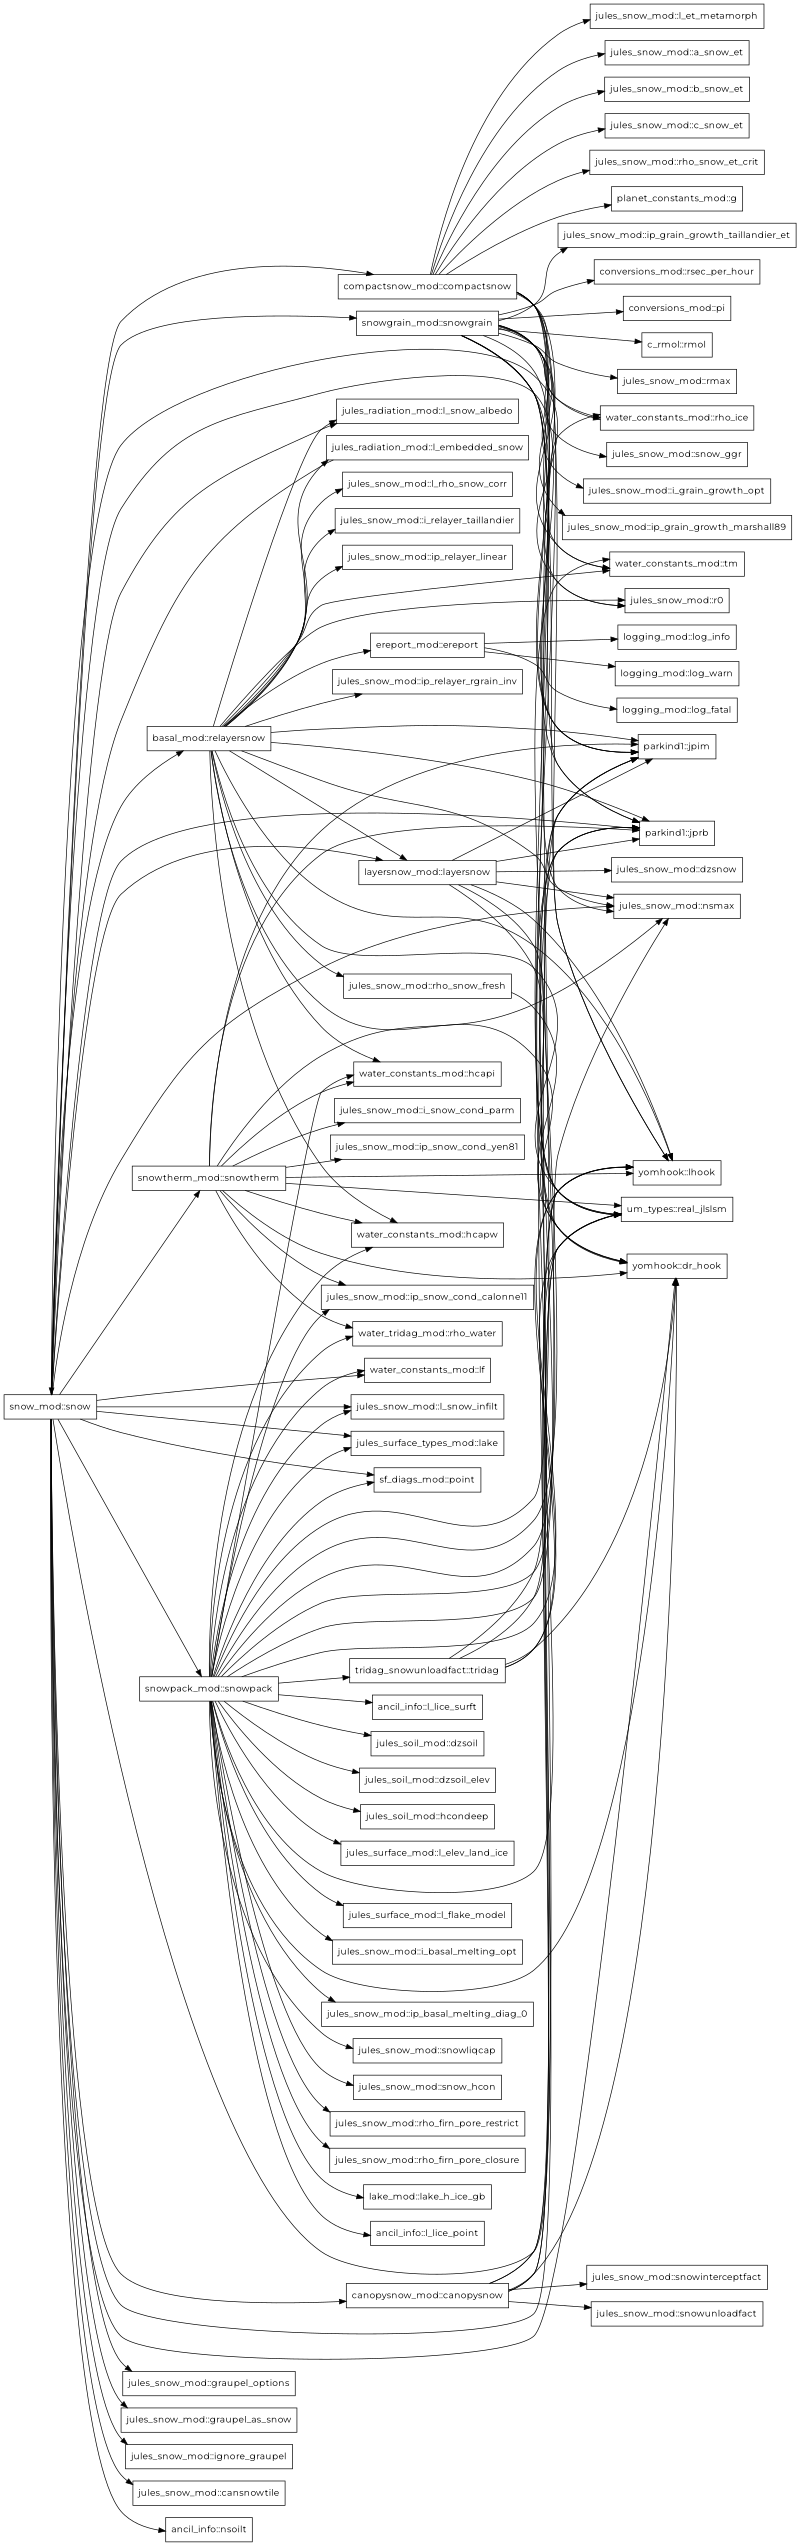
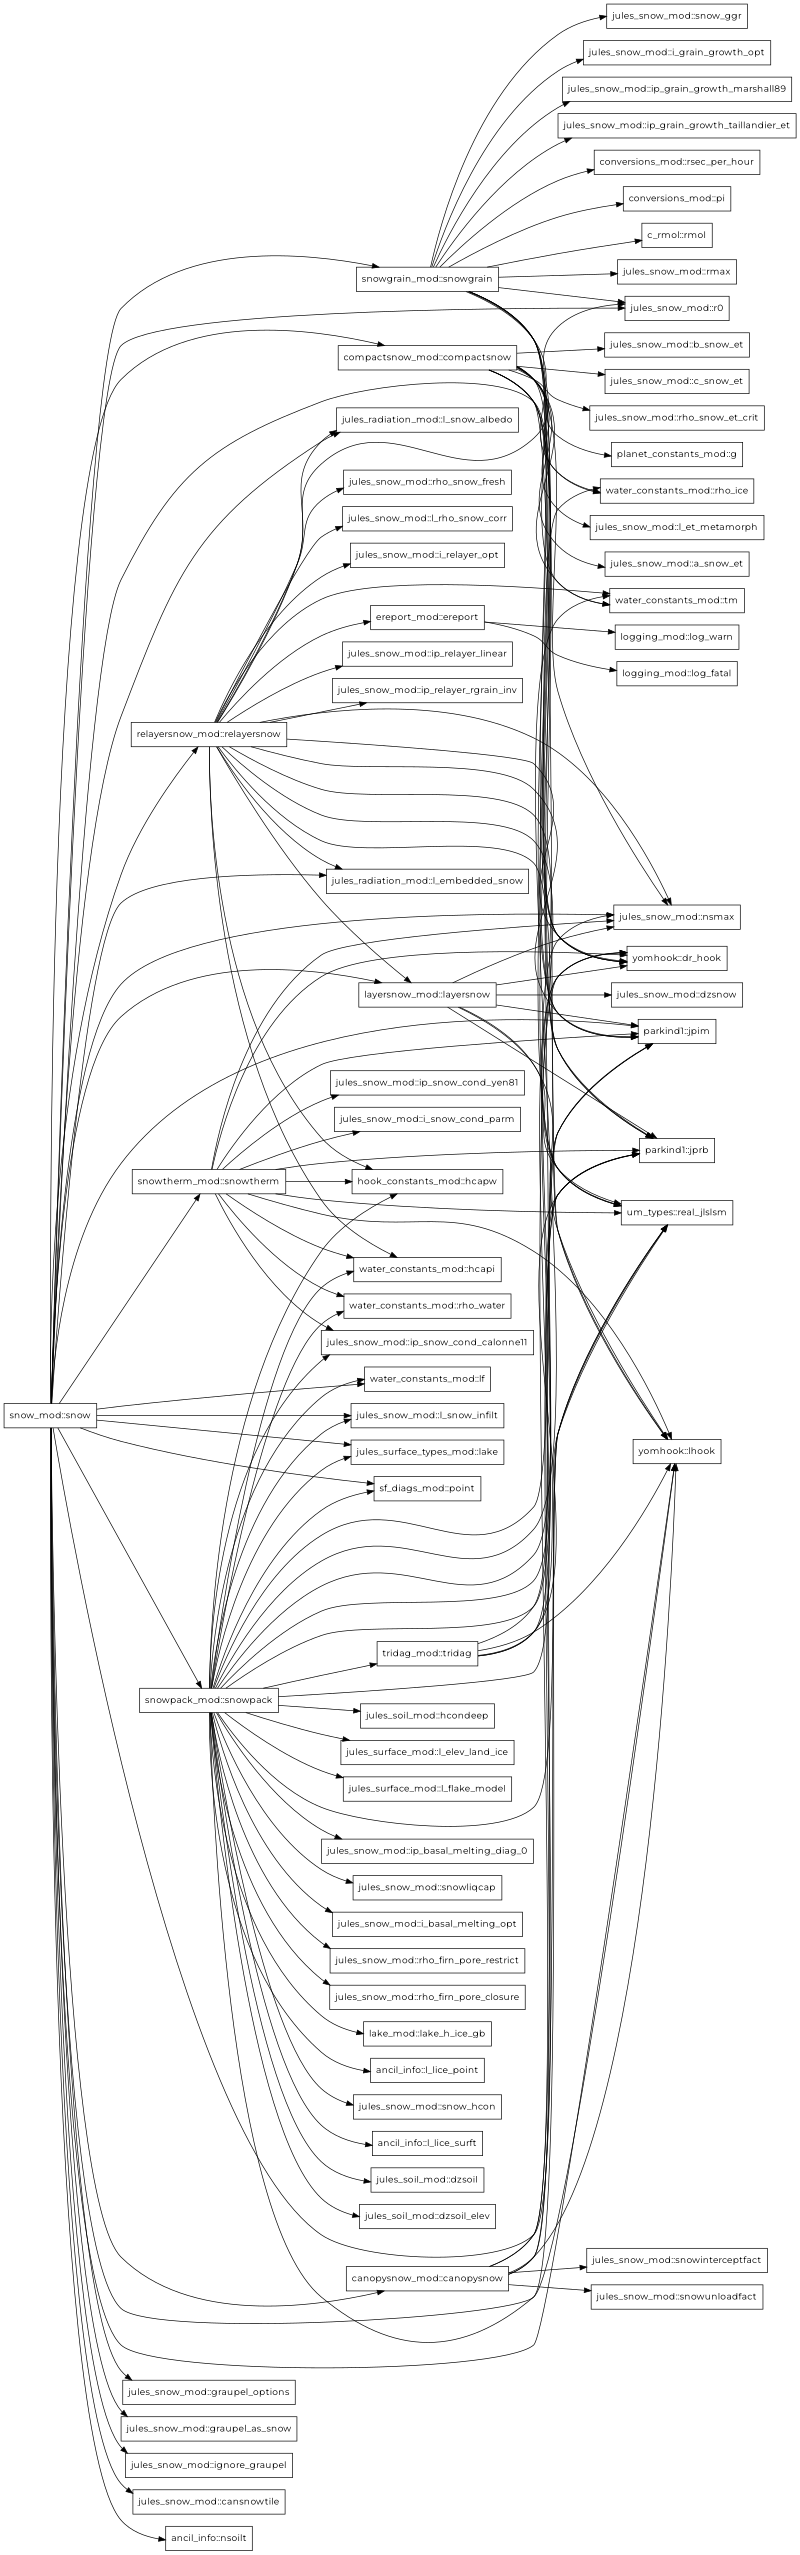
node "jules_snow_mod::i_relayer_taillandier": label "jules_snow_mod::i_relayer_taillandier" -> "jules_snow_mod::i_relayer_opt"
node "logging_mod::log_info": removed
node "basal_mod::relayersnow": label "basal_mod::relayersnow" -> "relayersnow_mod::relayersnow"
edge "snowgrain_mod::snowgrain" -> "yomhook::lhook": removed
edge "jules_radiation_mod::l_embedded_snow" -> "snow_mod::snow": reversed
edge "jules_snow_mod::rho_snow_fresh" -> "yomhook::dr_hook": now "compactsnow_mod::compactsnow" -> "yomhook::dr_hook"
node "water_constants_mod::hcapw": label "water_constants_mod::hcapw" -> "hook_constants_mod::hcapw"
node "water_tridag_mod::rho_water": label "water_tridag_mod::rho_water" -> "water_constants_mod::rho_water"
node "tridag_snowunloadfact::tridag": label "tridag_snowunloadfact::tridag" -> "tridag_mod::tridag"
